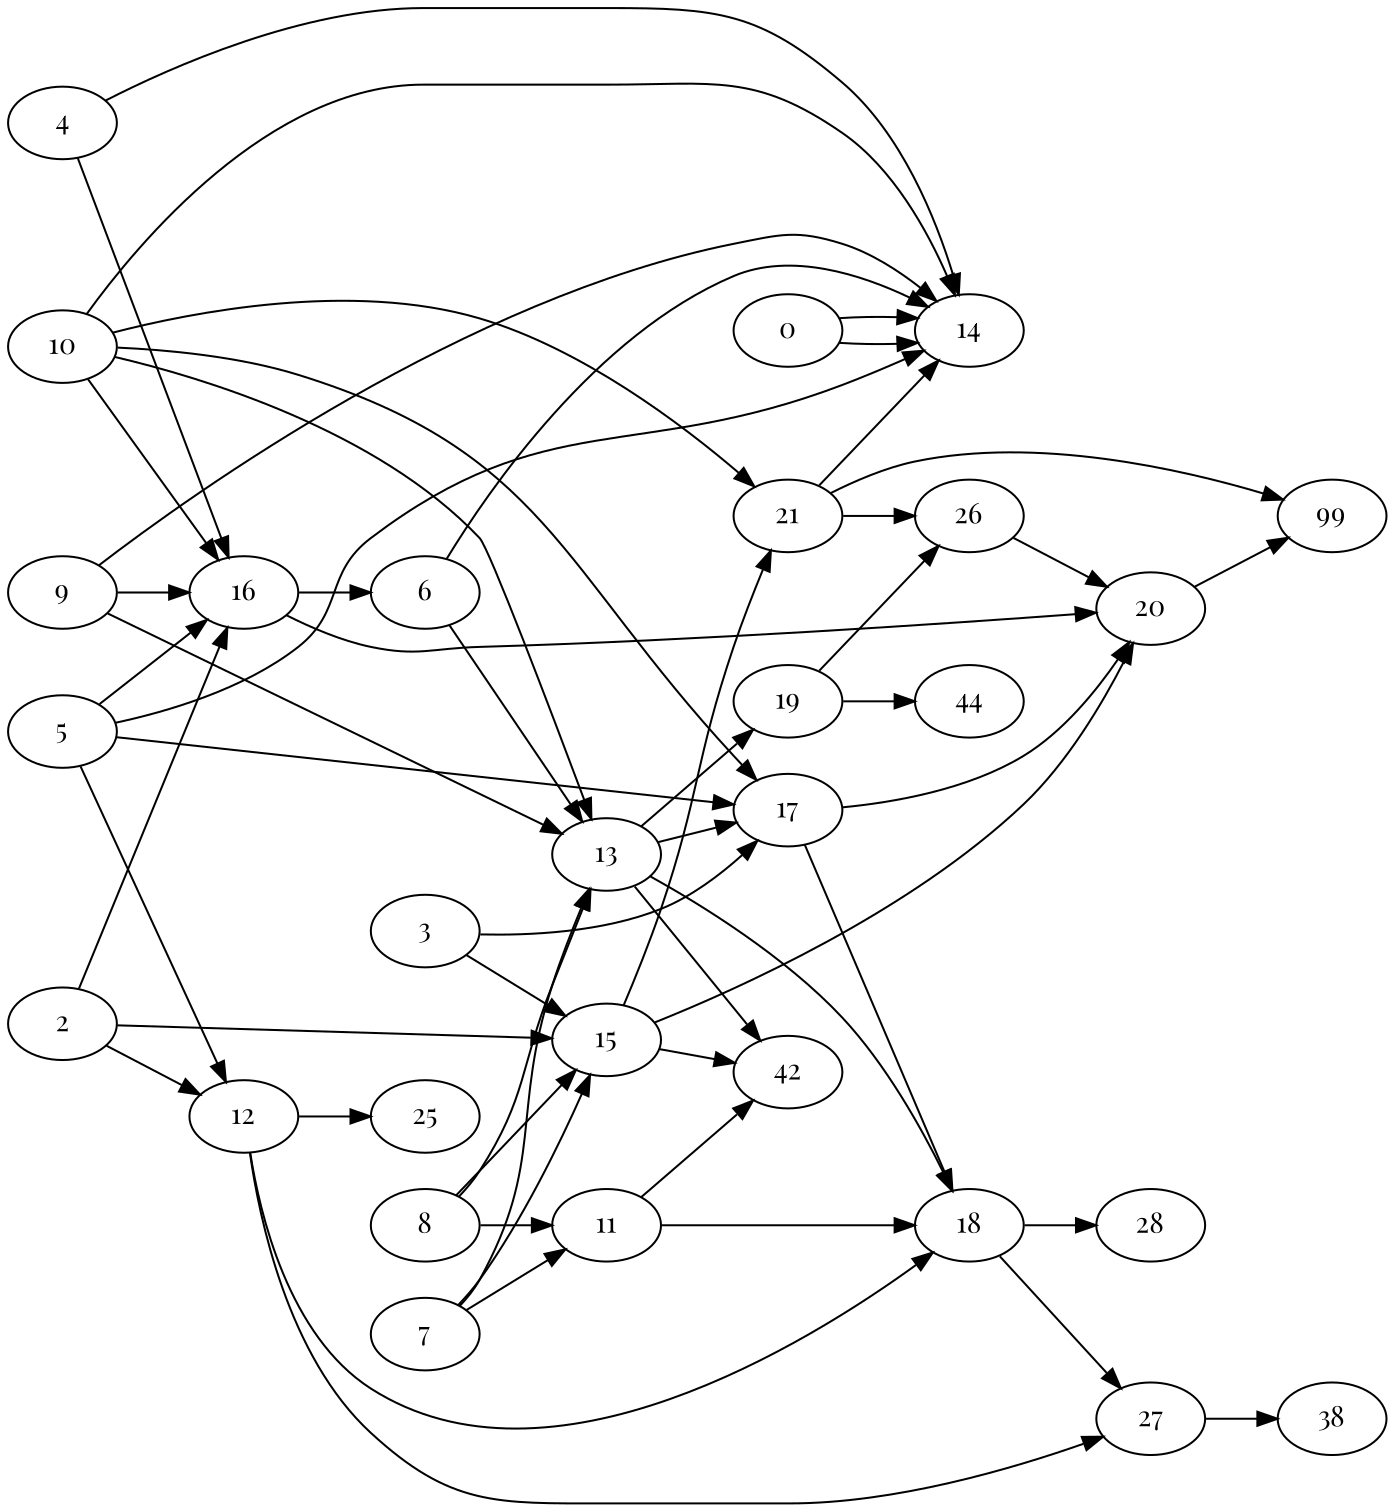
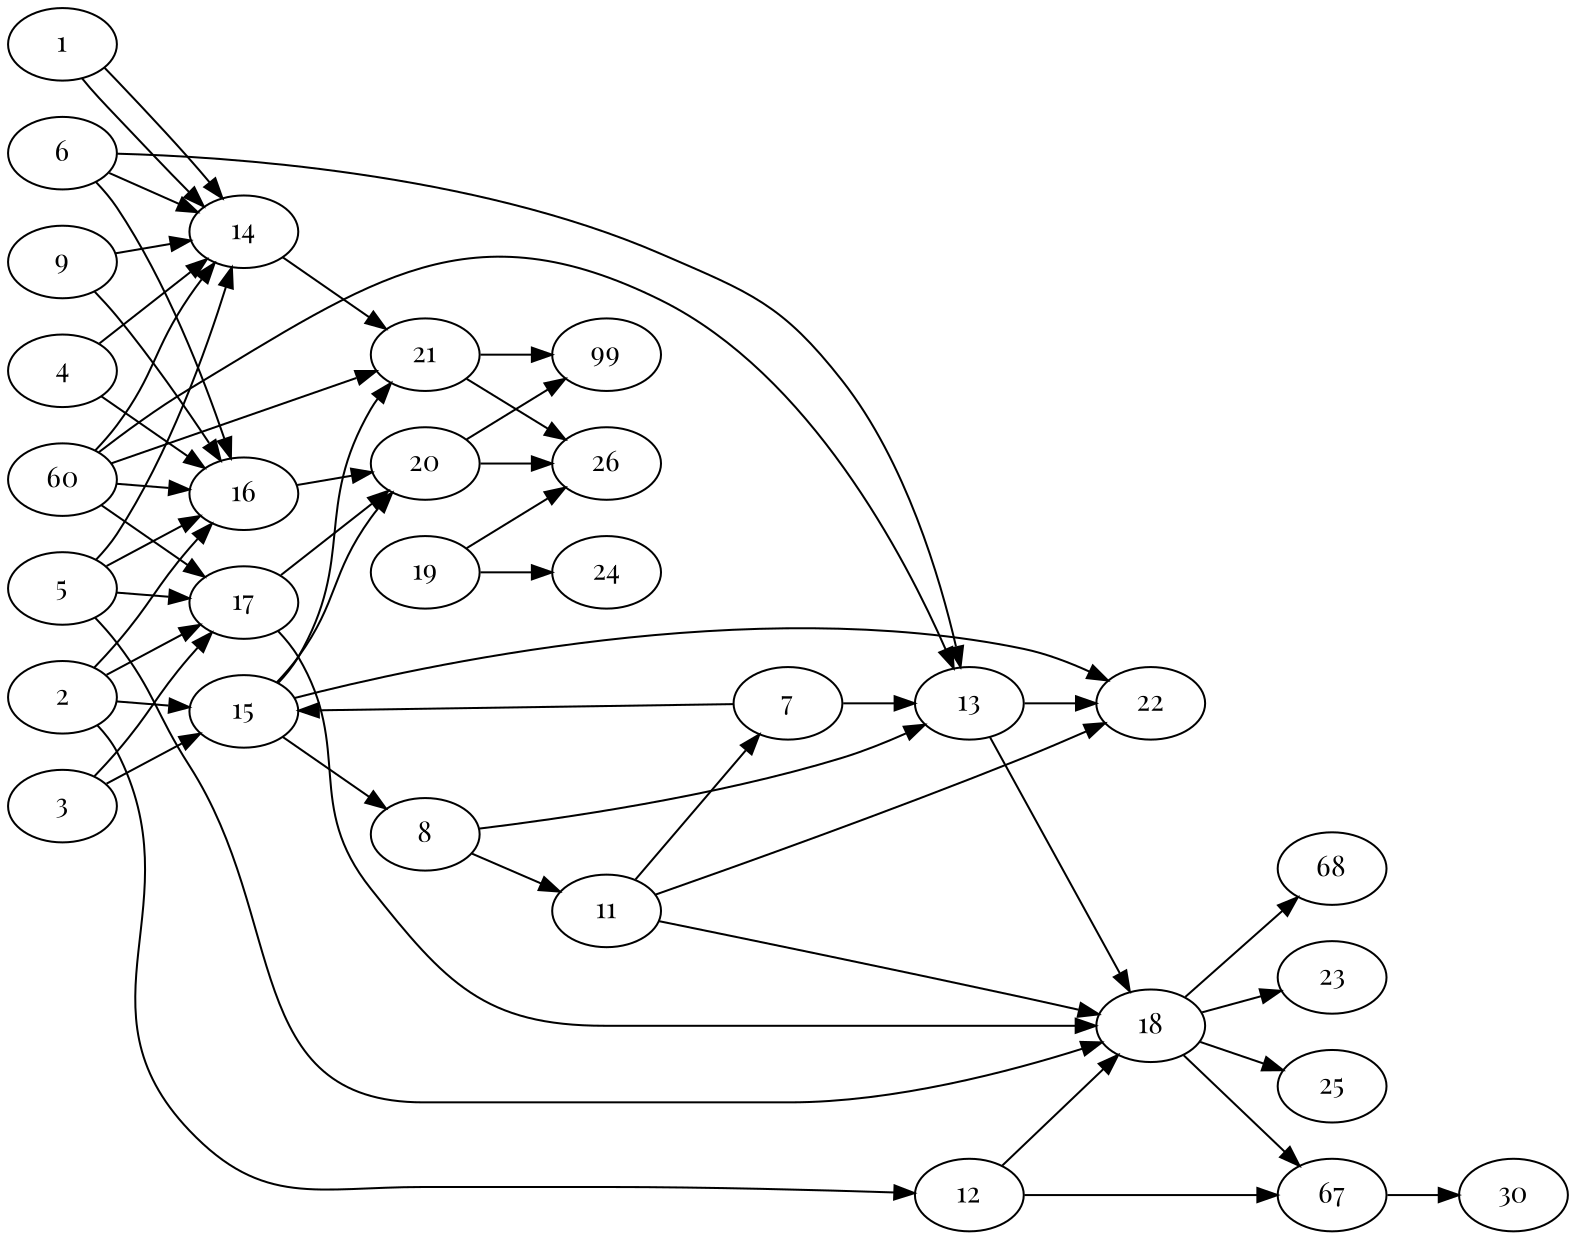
node "0": label "0" -> "1"
node "10": label "10" -> "60"
edge "21" -> "14": reversed
edge "26" -> "20": reversed
edge "16" -> "6": reversed
node "44": label "44" -> "24"
edge "9" -> "13": removed
edge "13" -> "19": removed
edge "13" -> "17": now "2" -> "17"
edge "5" -> "12": now "5" -> "18"
node "23": added
node "42": label "42" -> "22"
edge "12" -> "25": now "18" -> "25"
edge "8" -> "15": reversed
node "28": label "28" -> "68"
edge "7" -> "11": reversed
node "27": label "27" -> "67"
node "38": label "38" -> "30"
